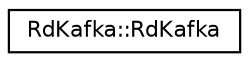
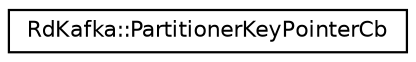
node "RdKafka::RdKafka": label "RdKafka::RdKafka" -> "RdKafka::PartitionerKeyPointerCb"
